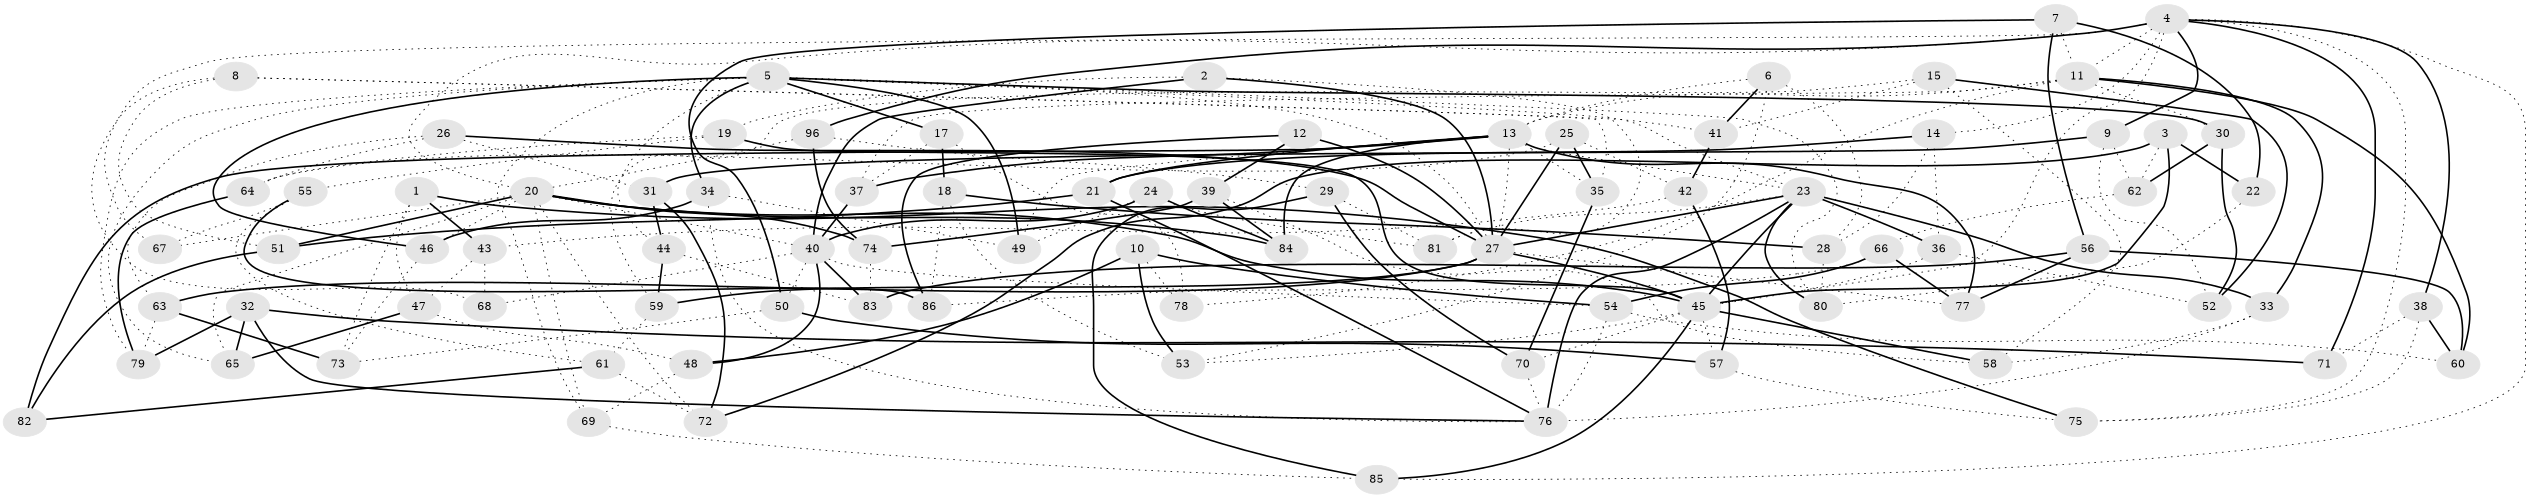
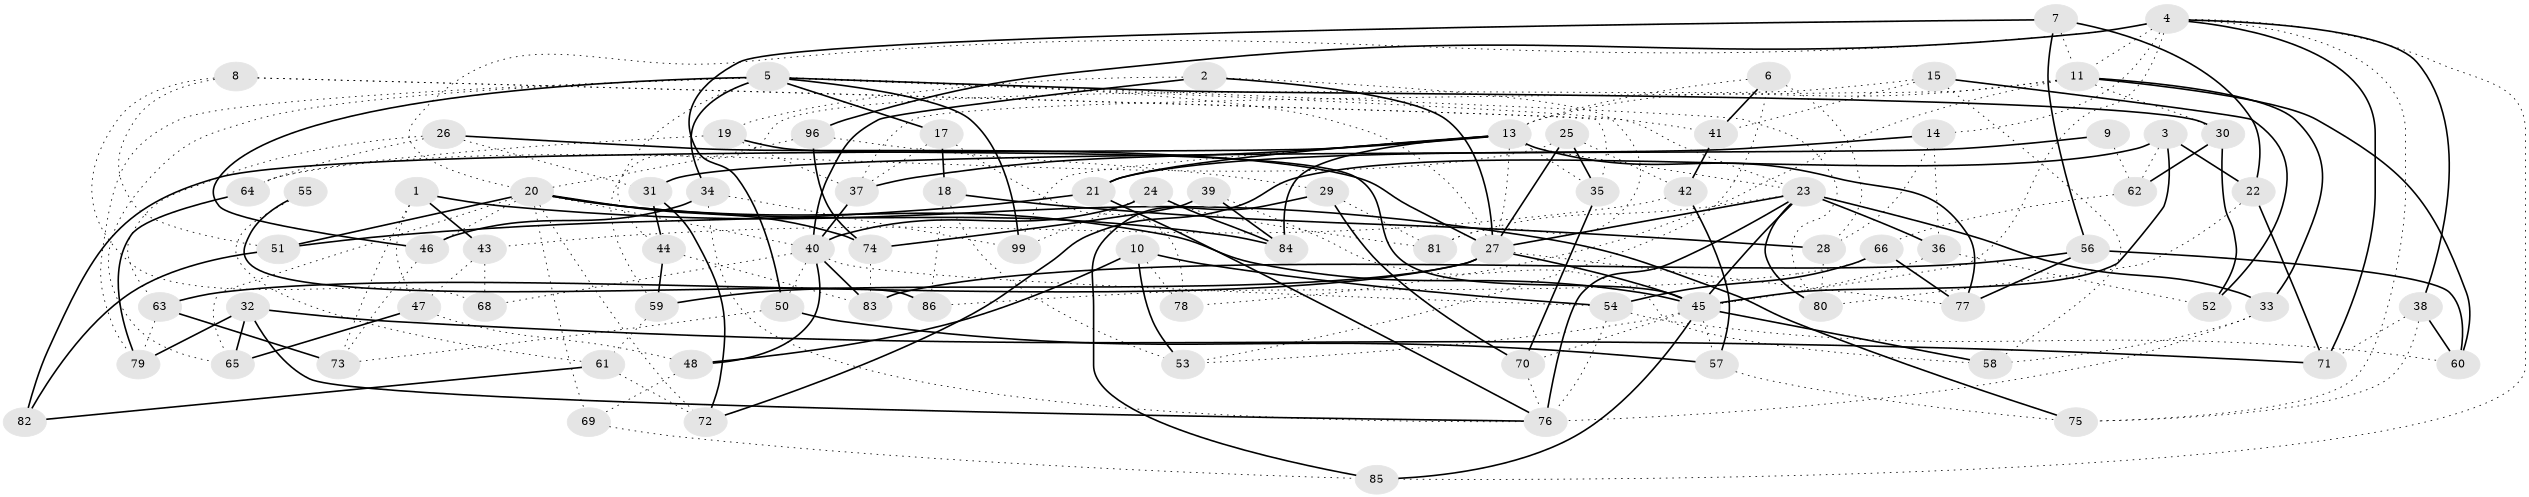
edge "4" -- "9": removed
node "12": removed
edge "19" -- "55": now "19" -- "37"
edge "5" -- "69": removed
edge "9" -- "52": removed
node "67": removed
node "49": label "49" -> "99"
edge "22" -- "71": added
